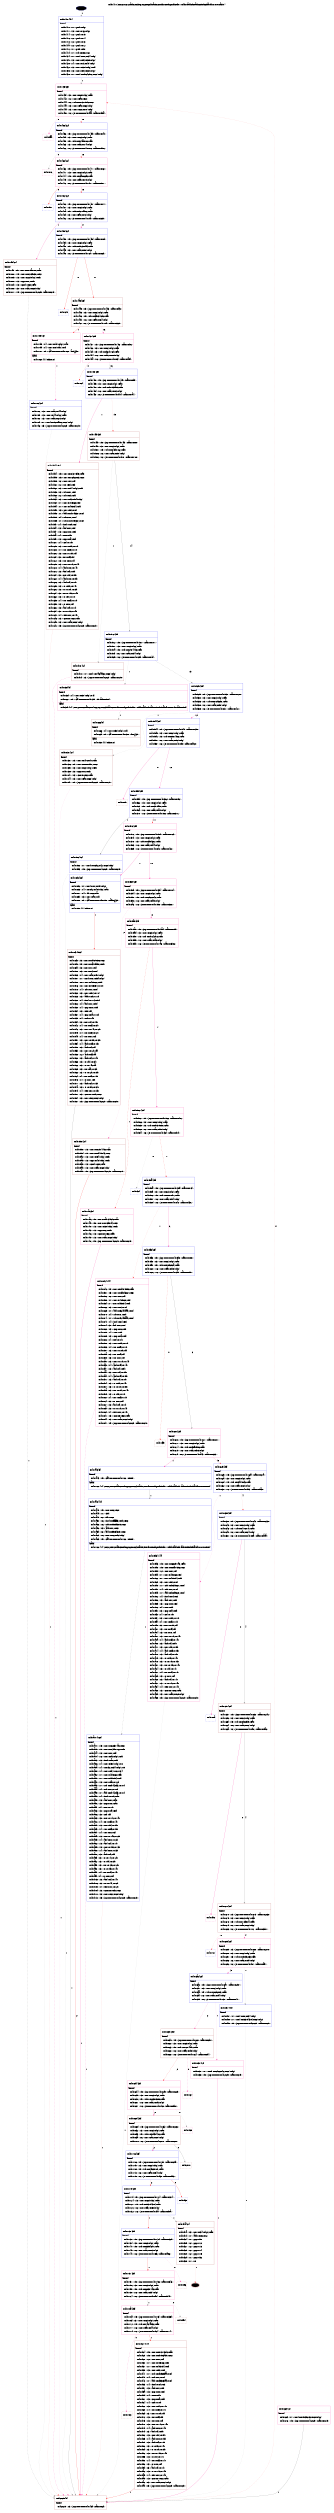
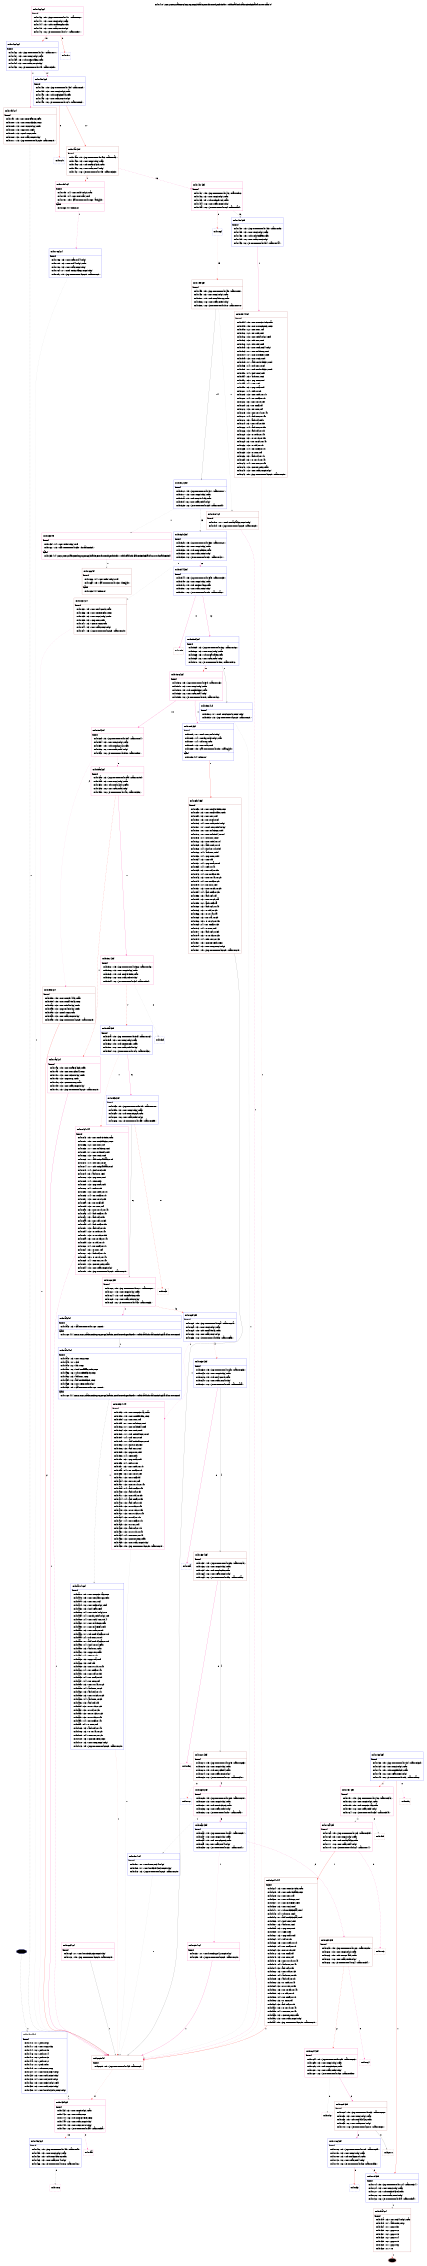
edge "0x401456 [22]" -> "0x40146c [22]": removed, label "18"
edge "0x4014e0 [25]" -> "0x4014f9 [25]": now "0x401e6f" -> "0x4014f9 [25]"
edge "0x40171f [25]" -> "0x401738 [25]": reversed
